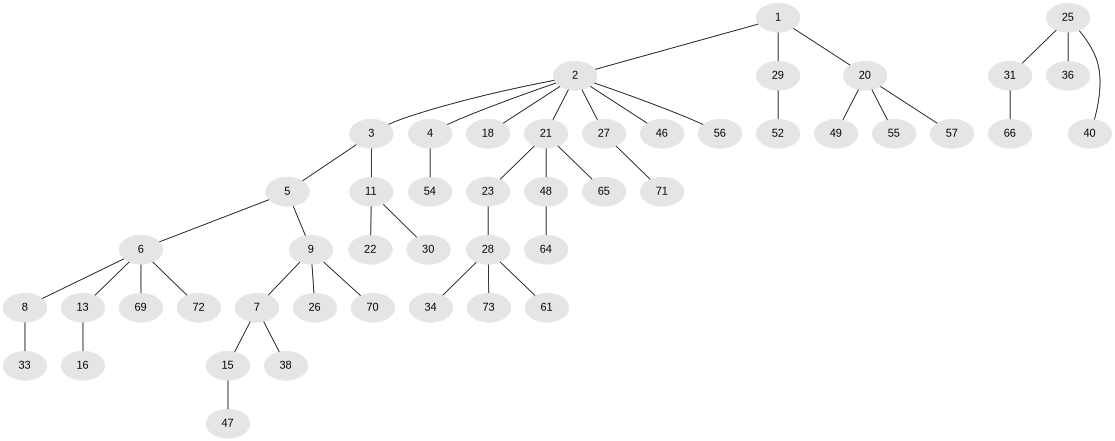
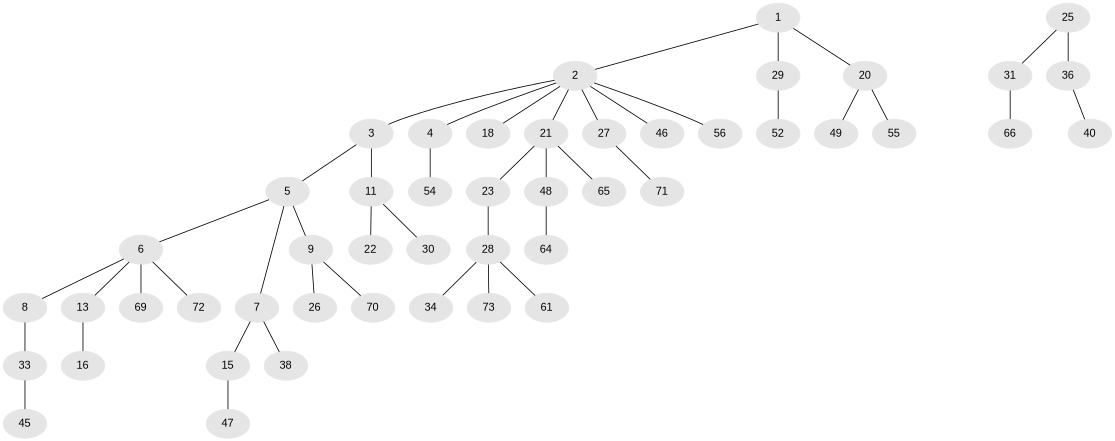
edge "25" -- "40": now "36" -- "40"
node "57": removed
edge "9" -- "7": now "5" -- "7"
node "45": added
